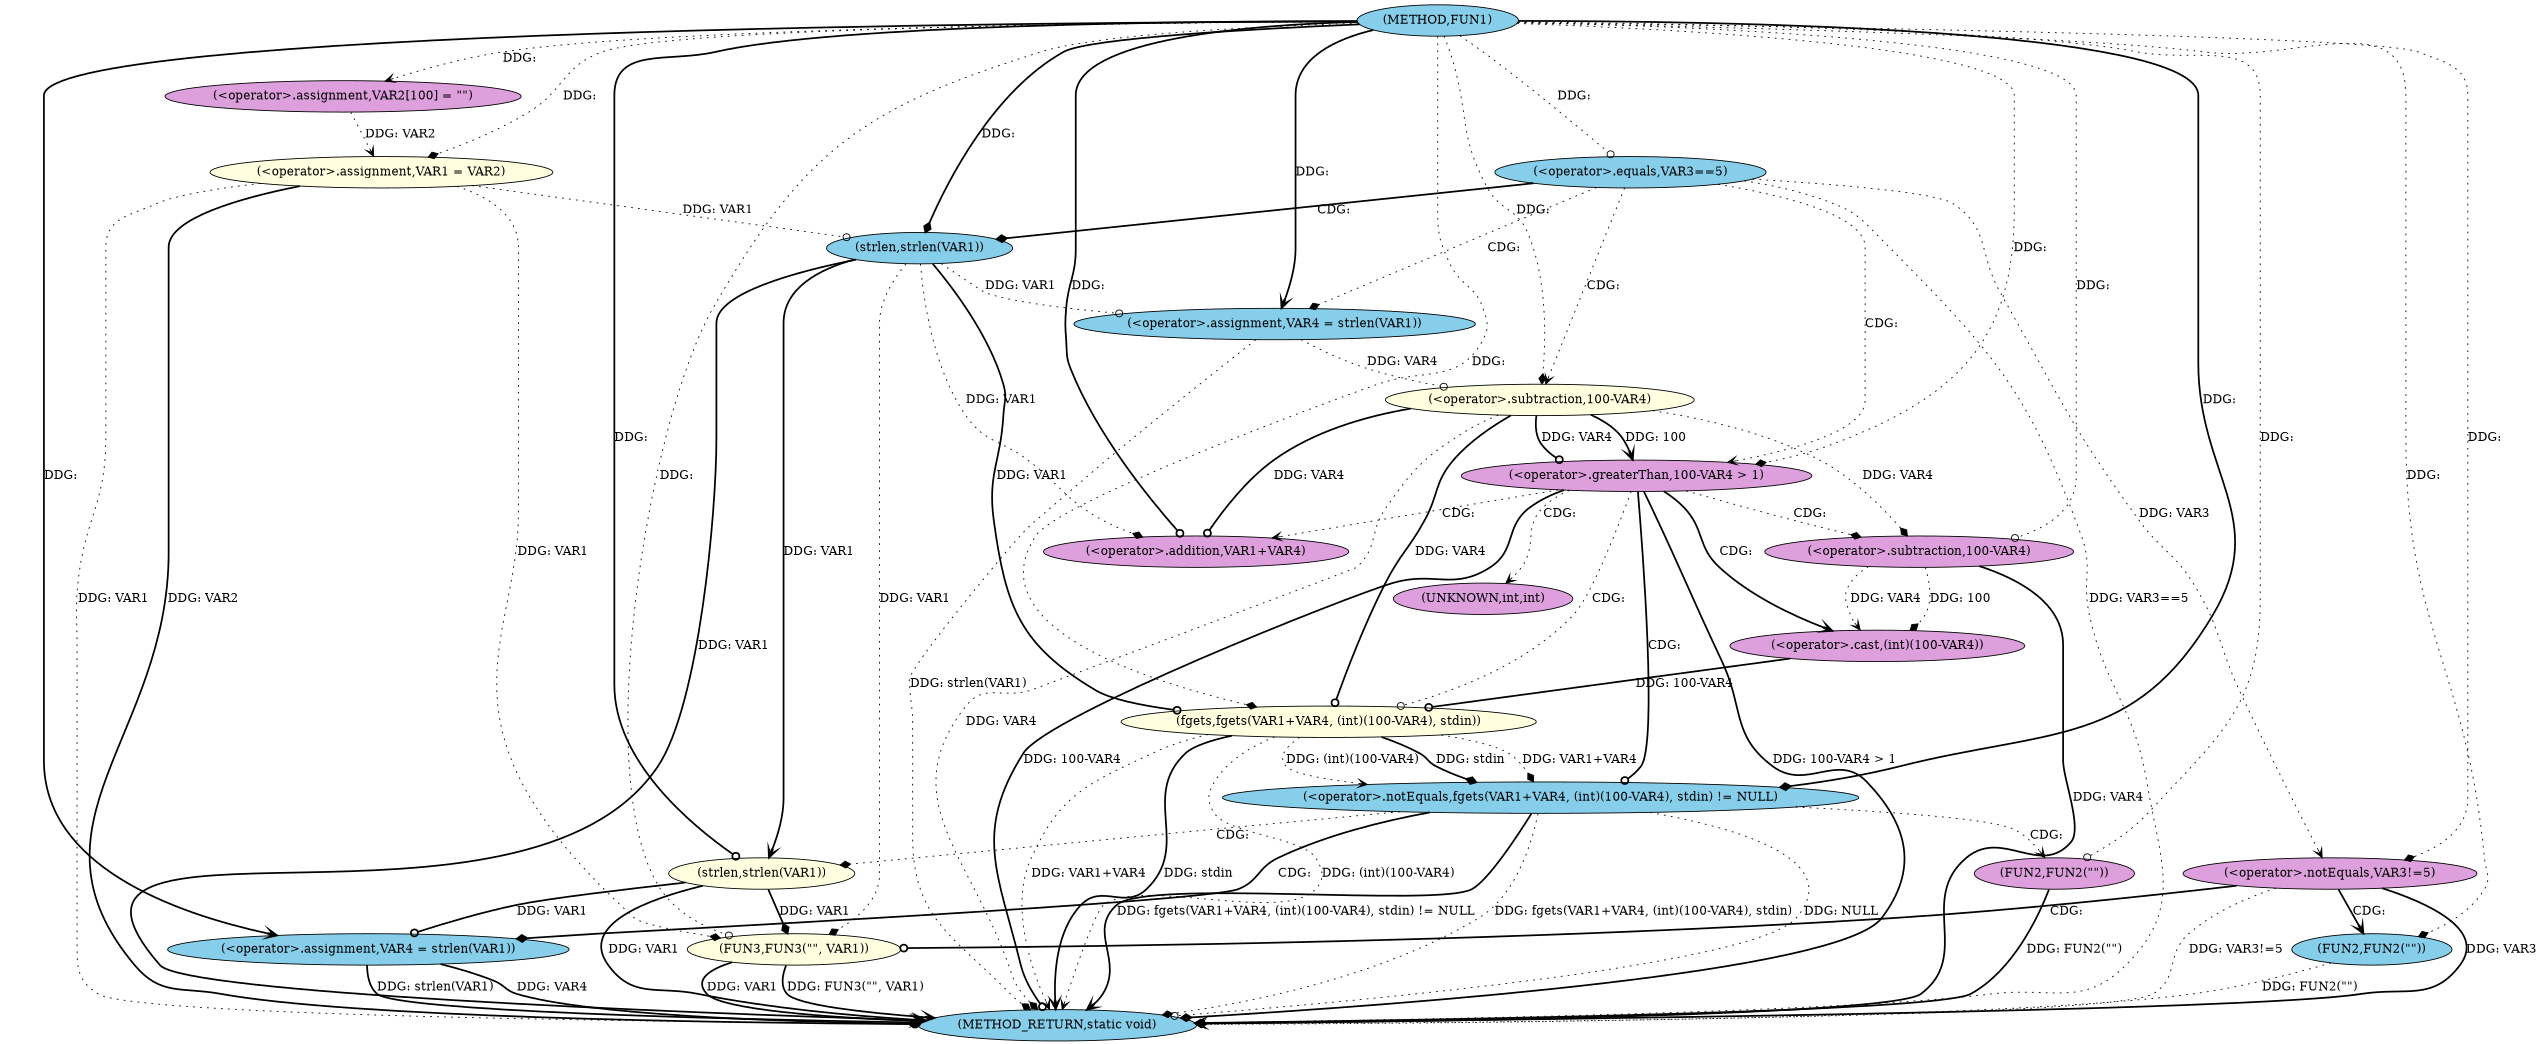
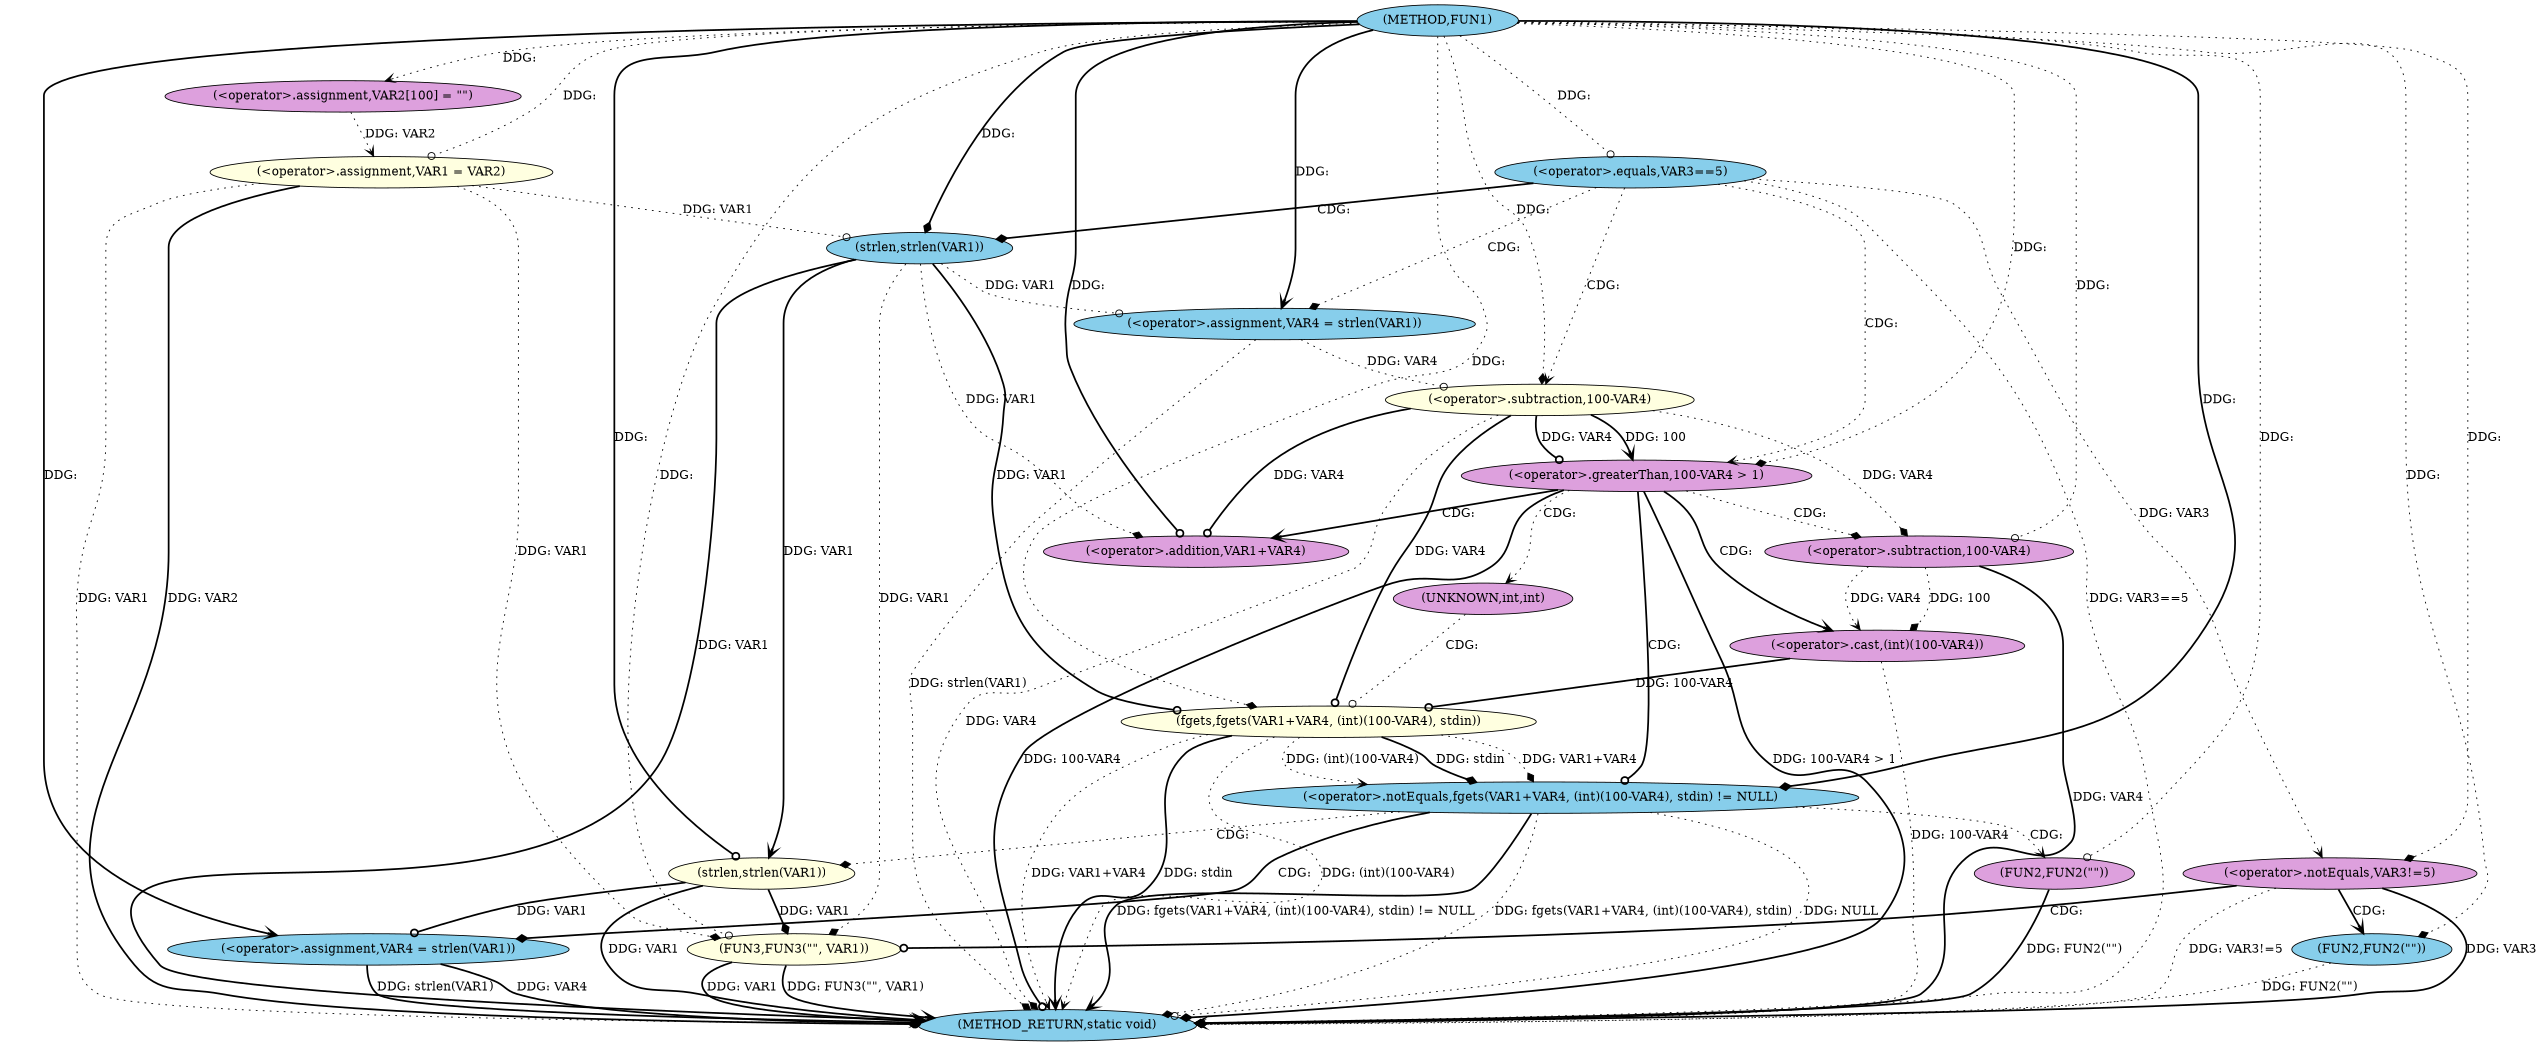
edge "(METHOD,FUN1)" -> "(<operator>.assignment,VAR1 = VAR2)": arrowhead diamond -> odot
edge "(<operator>.greaterThan,100-VAR4 > 1)" -> "(<operator>.addition,VAR1+VAR4)": style dotted -> bold
edge "(<operator>.greaterThan,100-VAR4 > 1)" -> "(fgets,fgets(VAR1+VAR4, (int)(100-VAR4), stdin))": now "(UNKNOWN,int,int)" -> "(fgets,fgets(VAR1+VAR4, (int)(100-VAR4), stdin))"
edge "(<operator>.cast,(int)(100-VAR4))" -> "(METHOD_RETURN,static void)": added, label "DDG: 100-VAR4"
